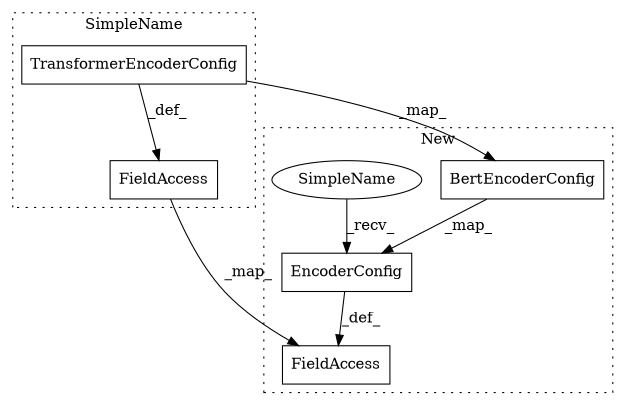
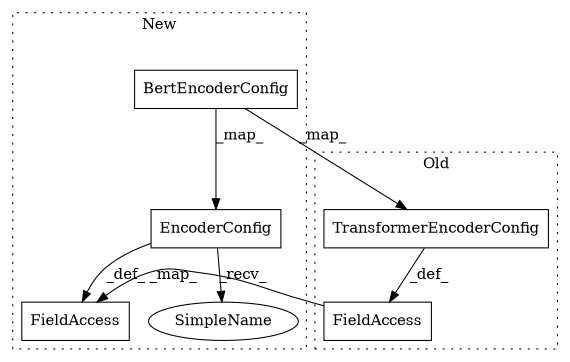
cluster "SimpleName": label "SimpleName" -> "Old"
edge "TransformerEncoderConfig" -> "BertEncoderConfig": reversed
edge "SimpleName" -> "EncoderConfig": reversed
